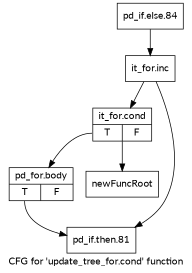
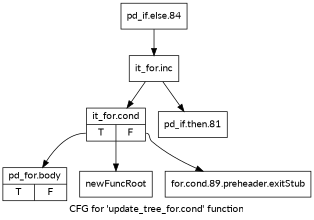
node "for.cond.89.preheader.exitStub": added
edge "pd_for.body" -> "pd_if.then.81": removed
